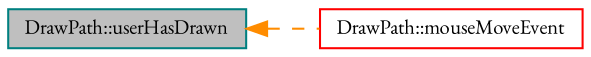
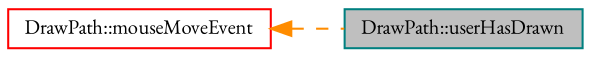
edge "DrawPath::mouseMoveEvent" -> "DrawPath::userHasDrawn": reversed
